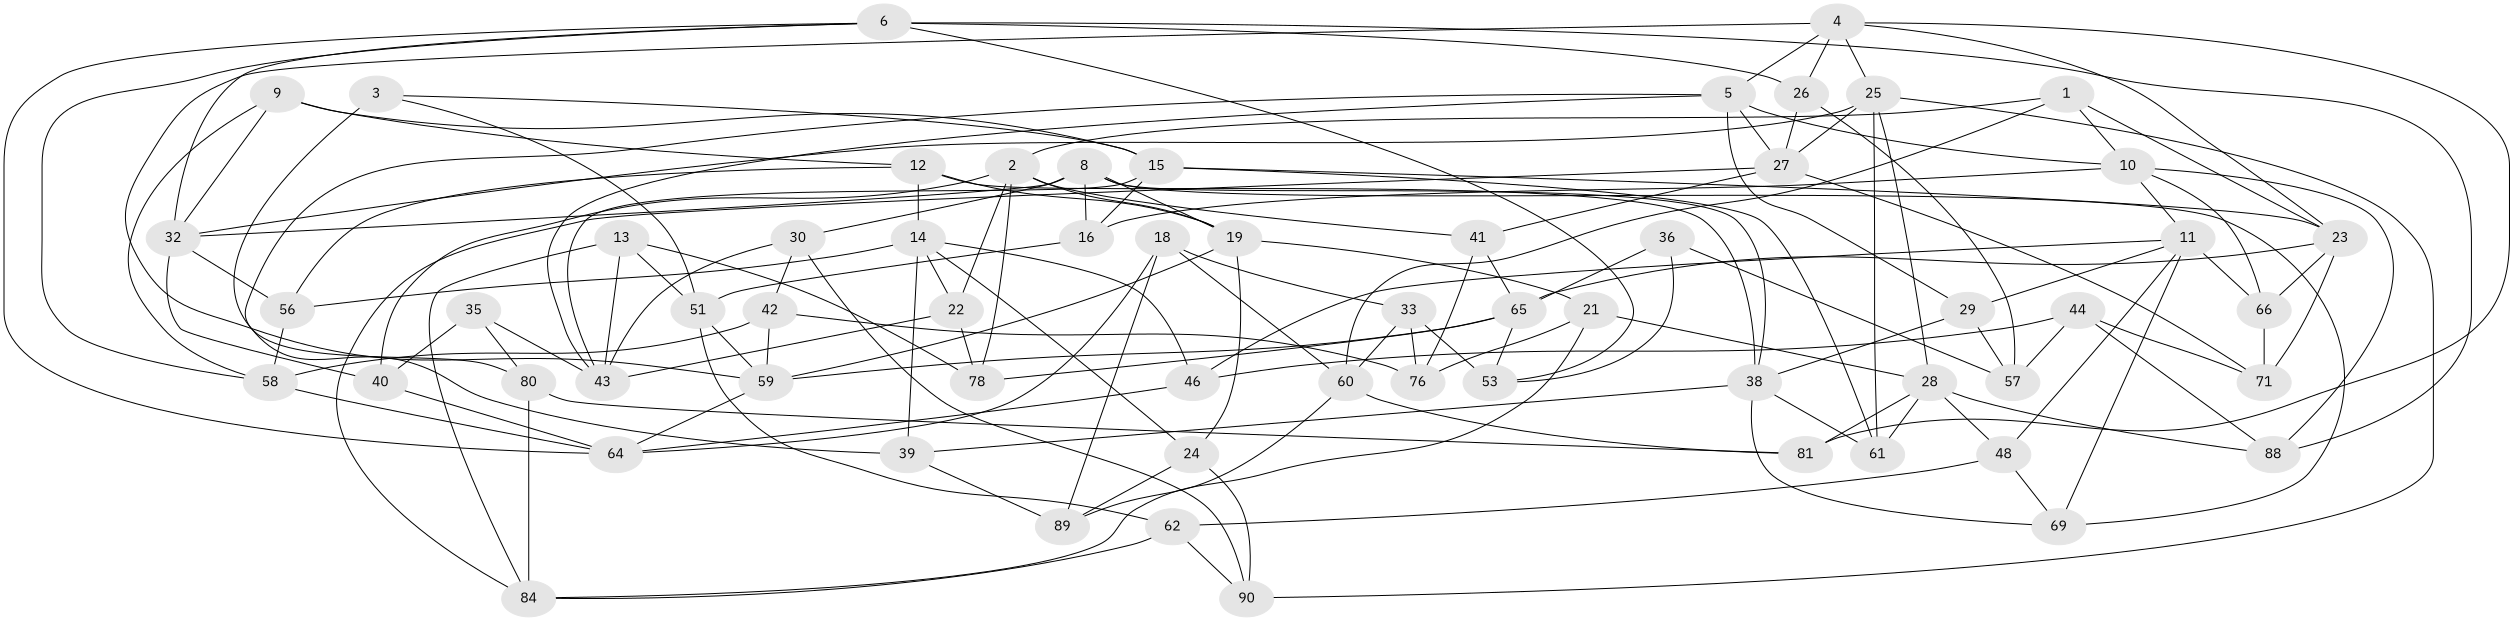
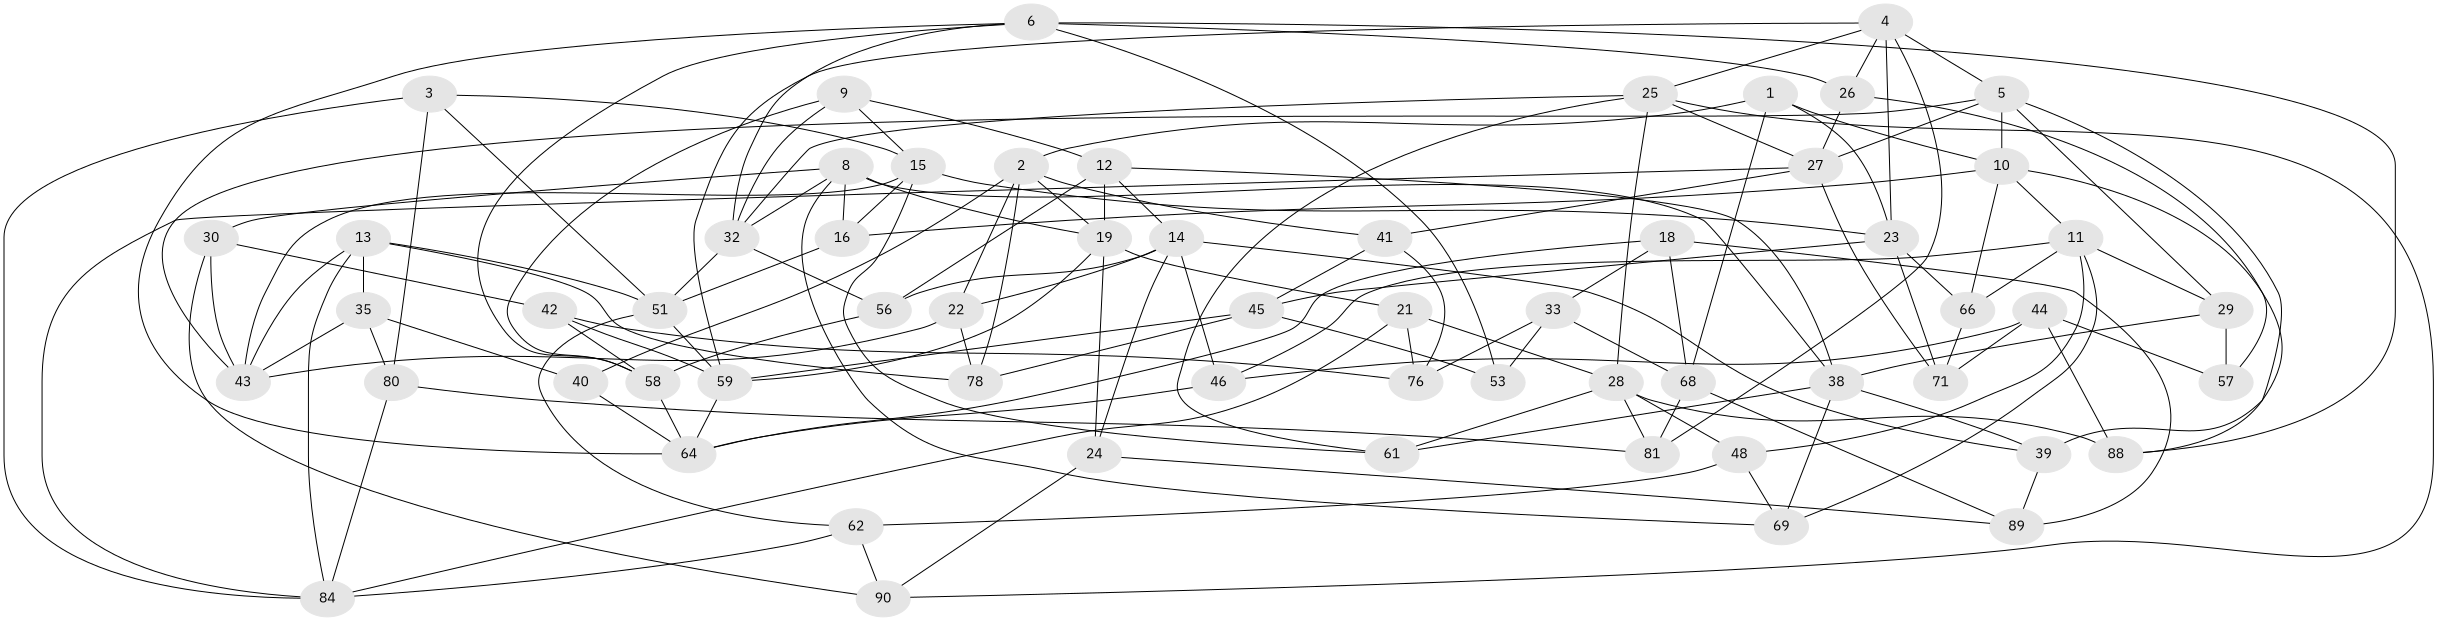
node "36": removed
edge "13" -- "35": added
edge "3" -- "84": added
node "65": label "65" -> "45"
edge "32" -- "40": now "32" -- "51"
node "60": label "60" -> "68"
